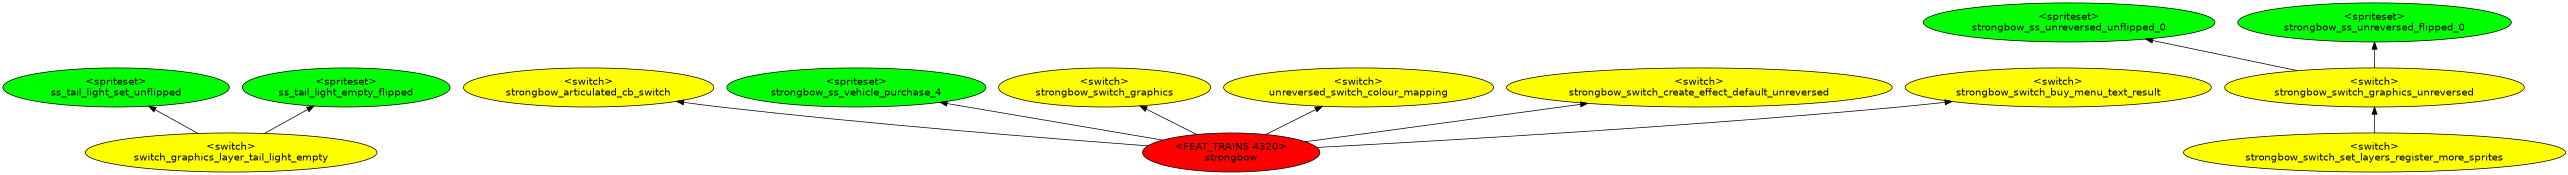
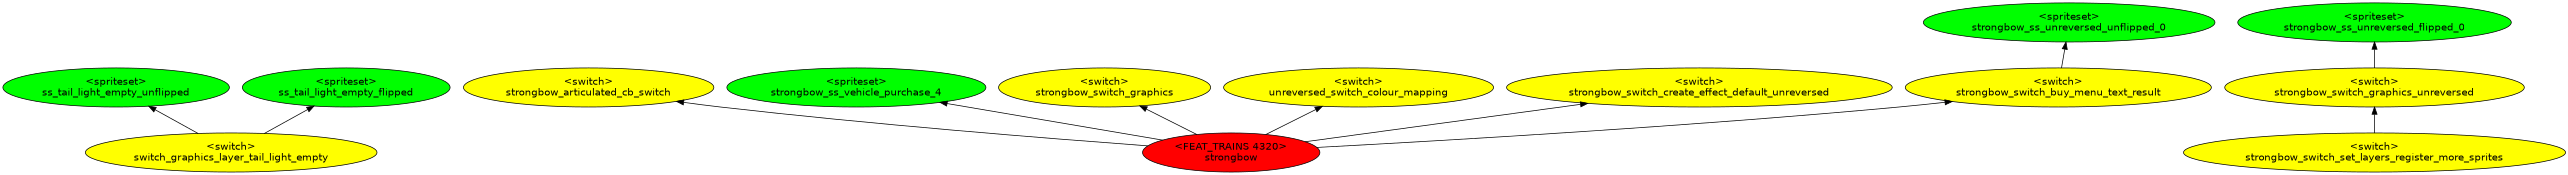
edge "<switch> strongbow_switch_graphics_unreversed" -> "<spriteset> strongbow_ss_unreversed_unflipped_0": now "<switch> strongbow_switch_buy_menu_text_result" -> "<spriteset> strongbow_ss_unreversed_unflipped_0"
node "<spriteset> ss_tail_light_set_unflipped": label "<spriteset> ss_tail_light_set_unflipped" -> "<spriteset> ss_tail_light_empty_unflipped"
